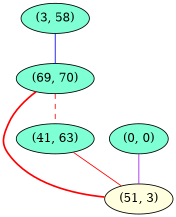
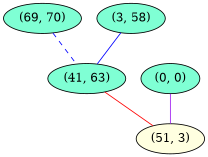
edge "(3, 58)" -- "(69, 70)": now "(3, 58)" -- "(41, 63)"
edge "(69, 70)" -- "(41, 63)": color red -> blue
edge "(69, 70)" -- "(51, 3)": removed
